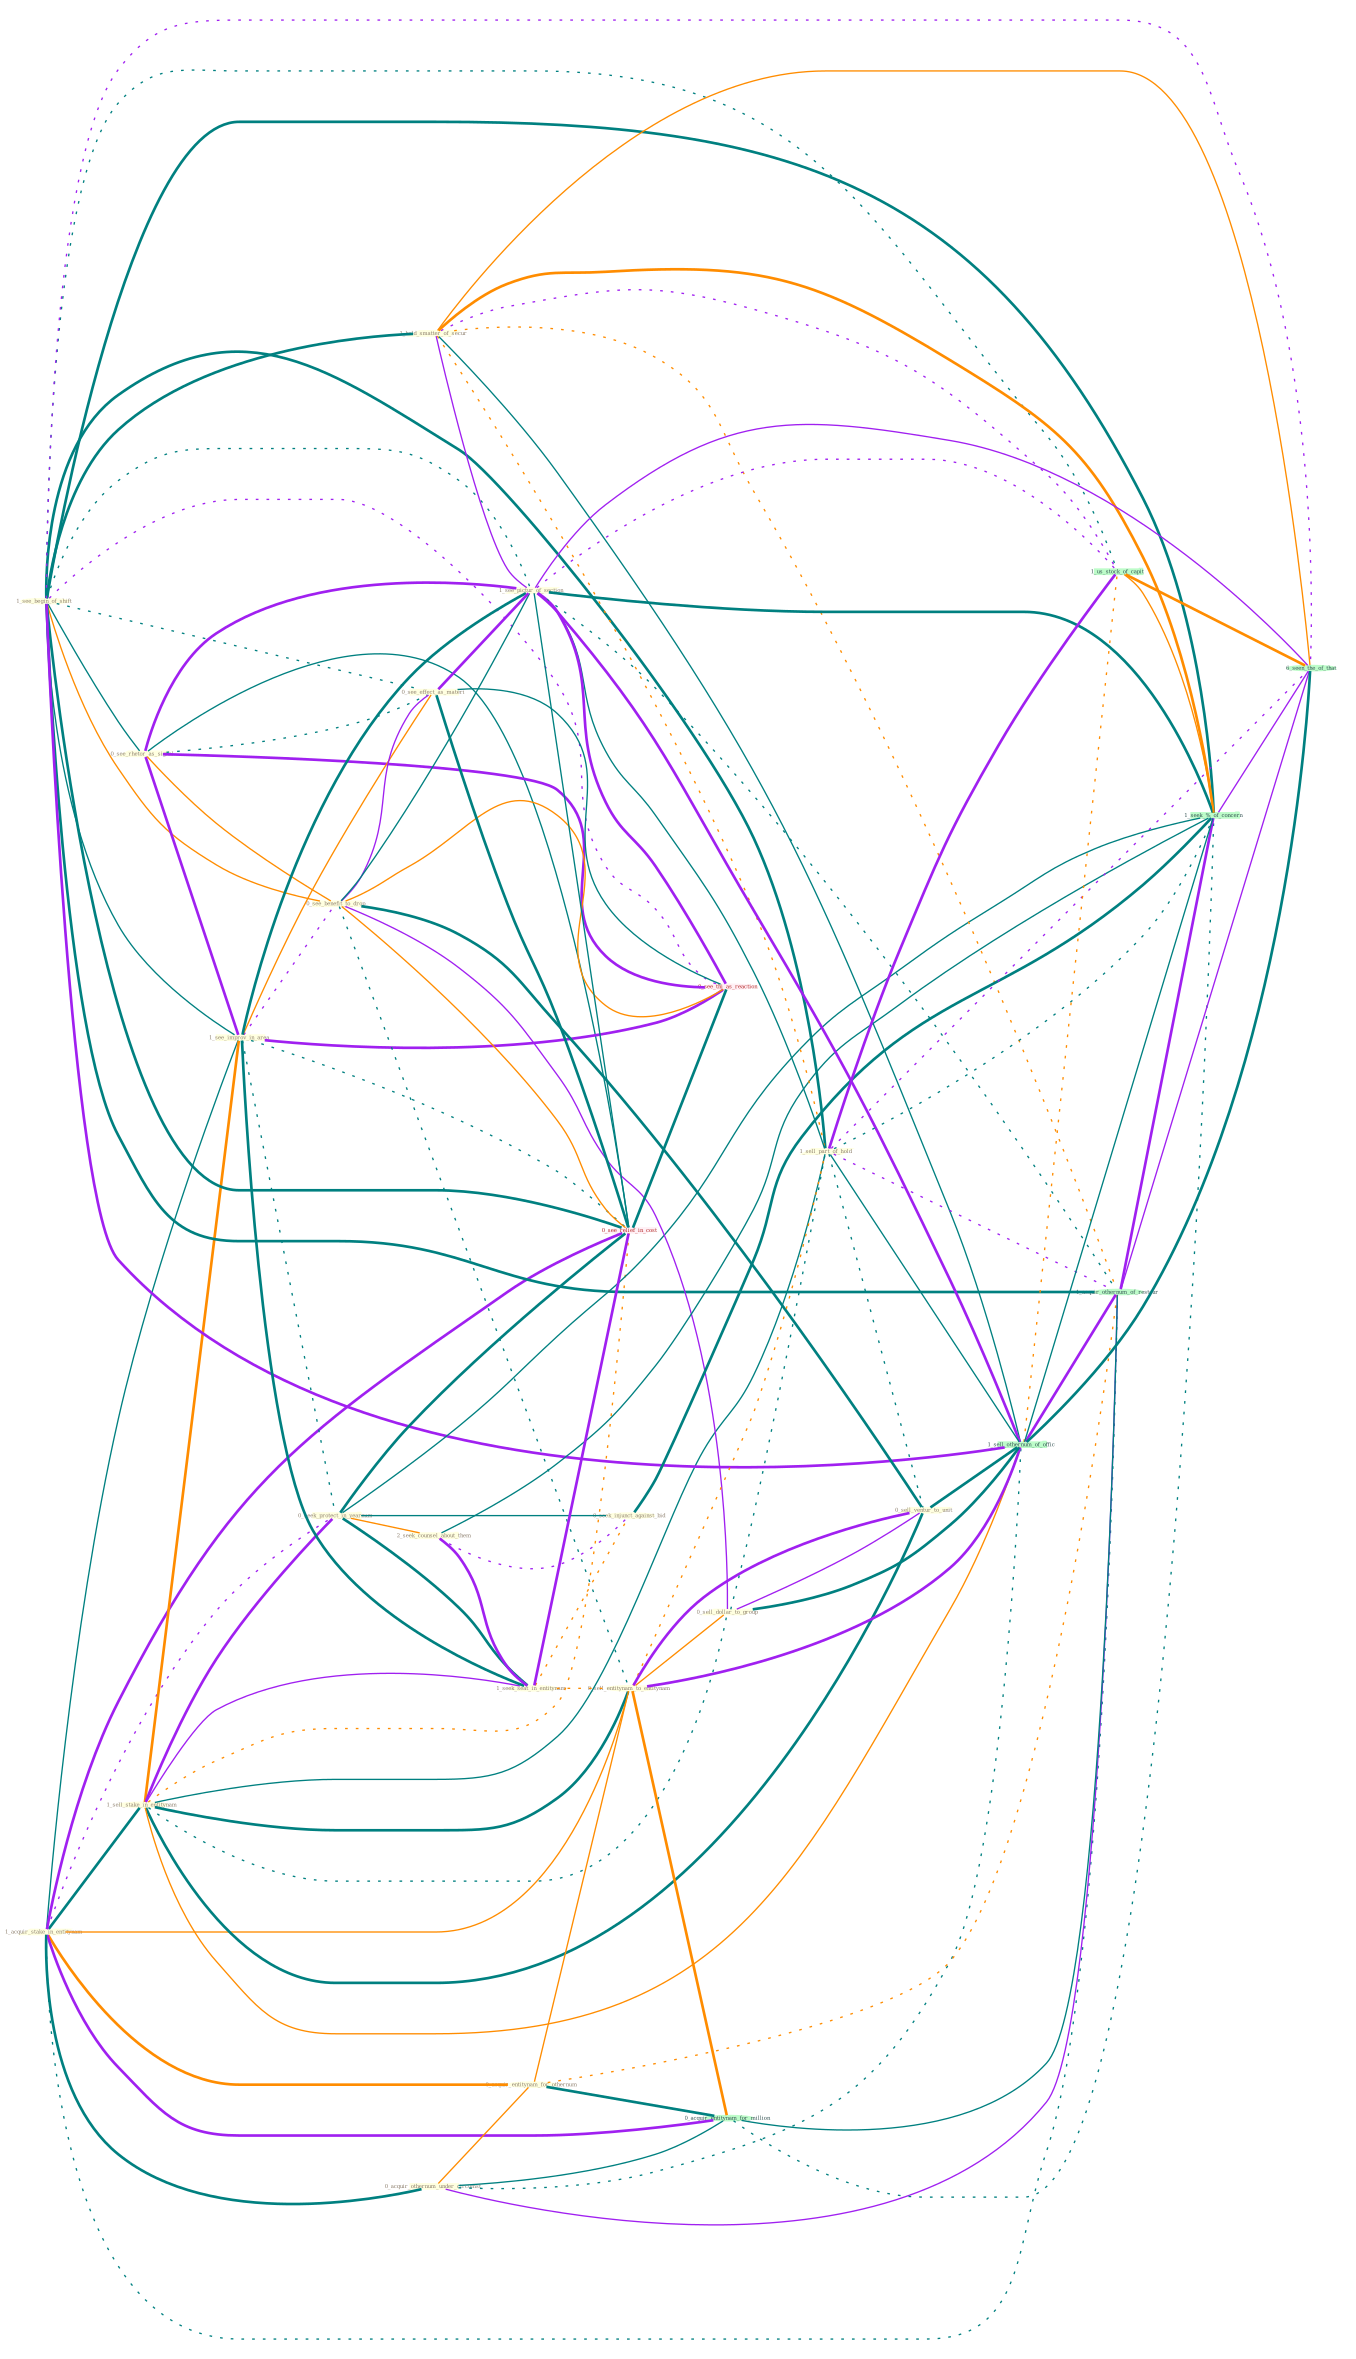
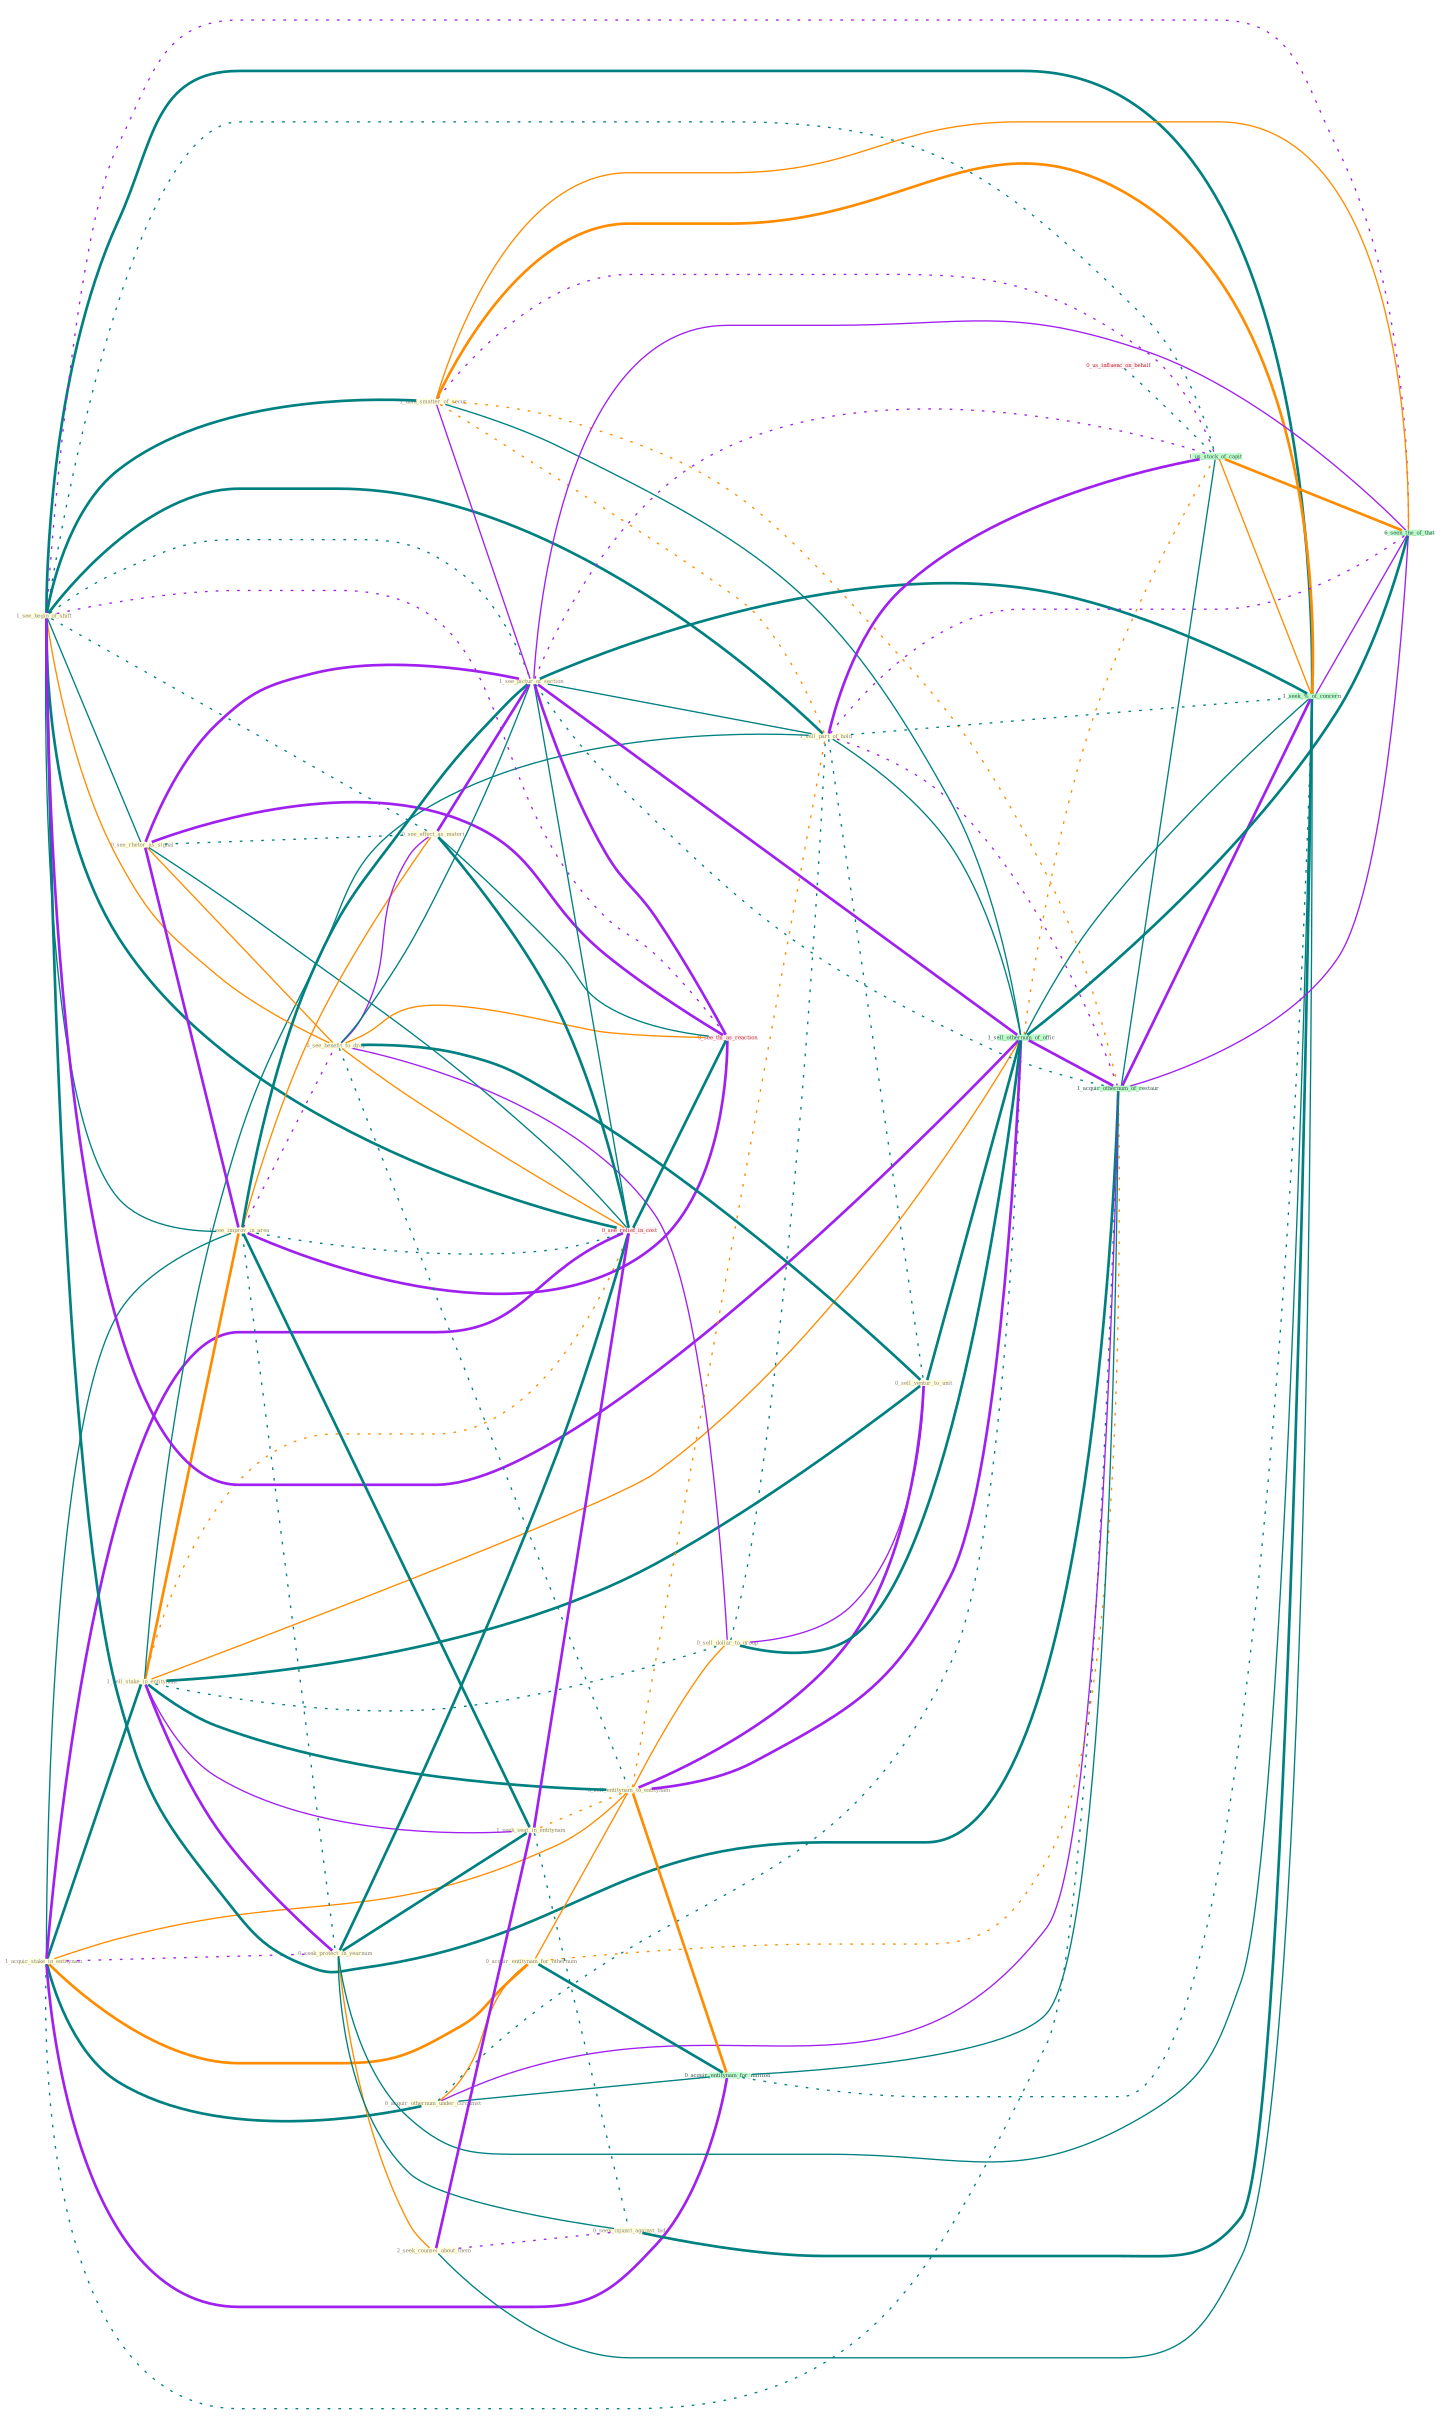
node "0_us_influenc_on_behalf": added
edge "1_us_stock_of_capit" -- "1_acquir_othernum_of_restaur": added
edge "0_seek_injunct_against_bid" -- "1_seek_seat_in_entitynam": color darkorange -> teal
